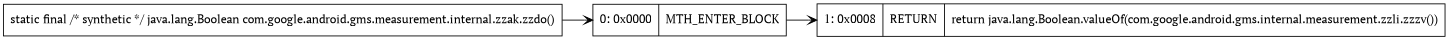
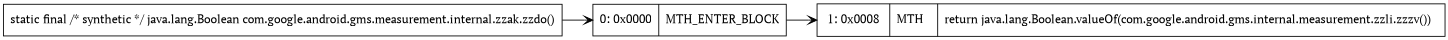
node "1: 0x0008": text "RETURN" -> "MTH"
